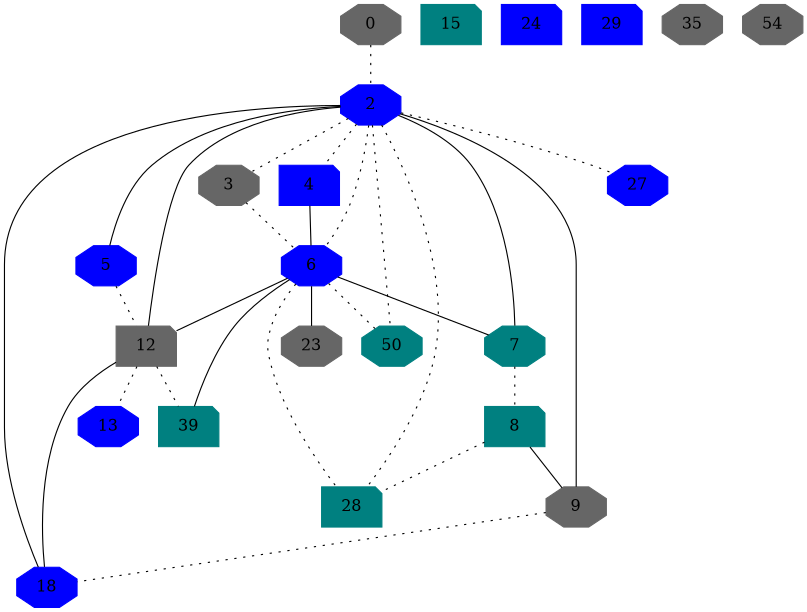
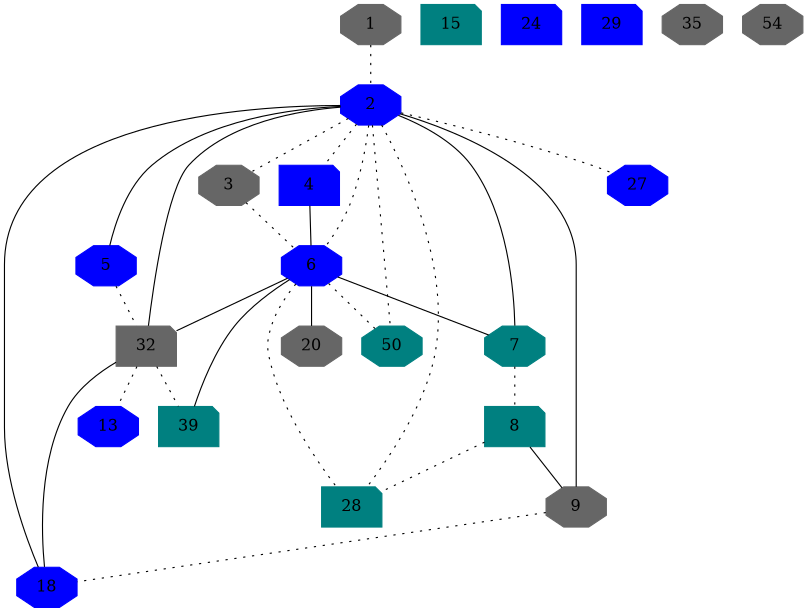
node "0": label "0" -> "1"
node "12": label "12" -> "32"
node "23": label "23" -> "20"
